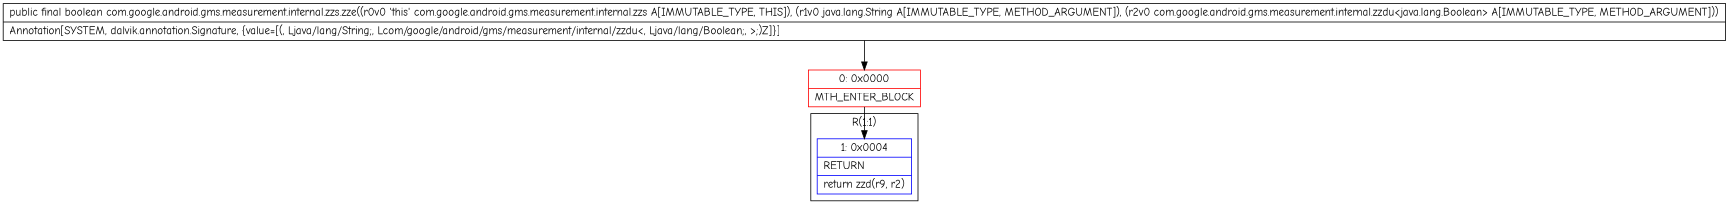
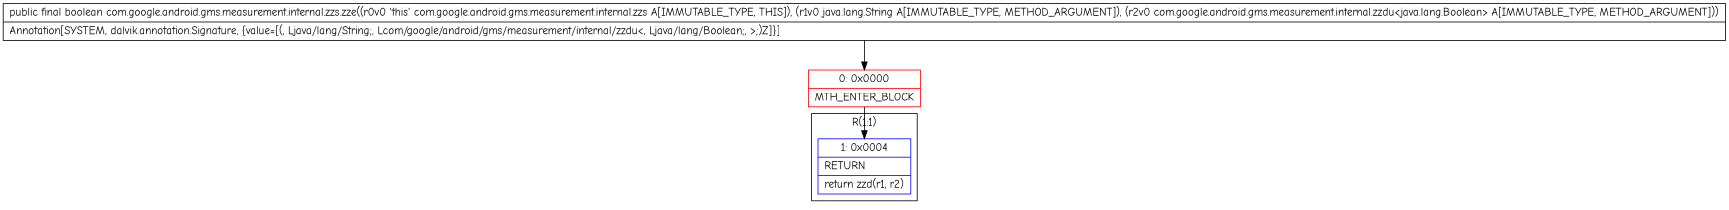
node "1: 0x0004": text "return zzd(r9, r2)" -> "return zzd(r1, r2)"
